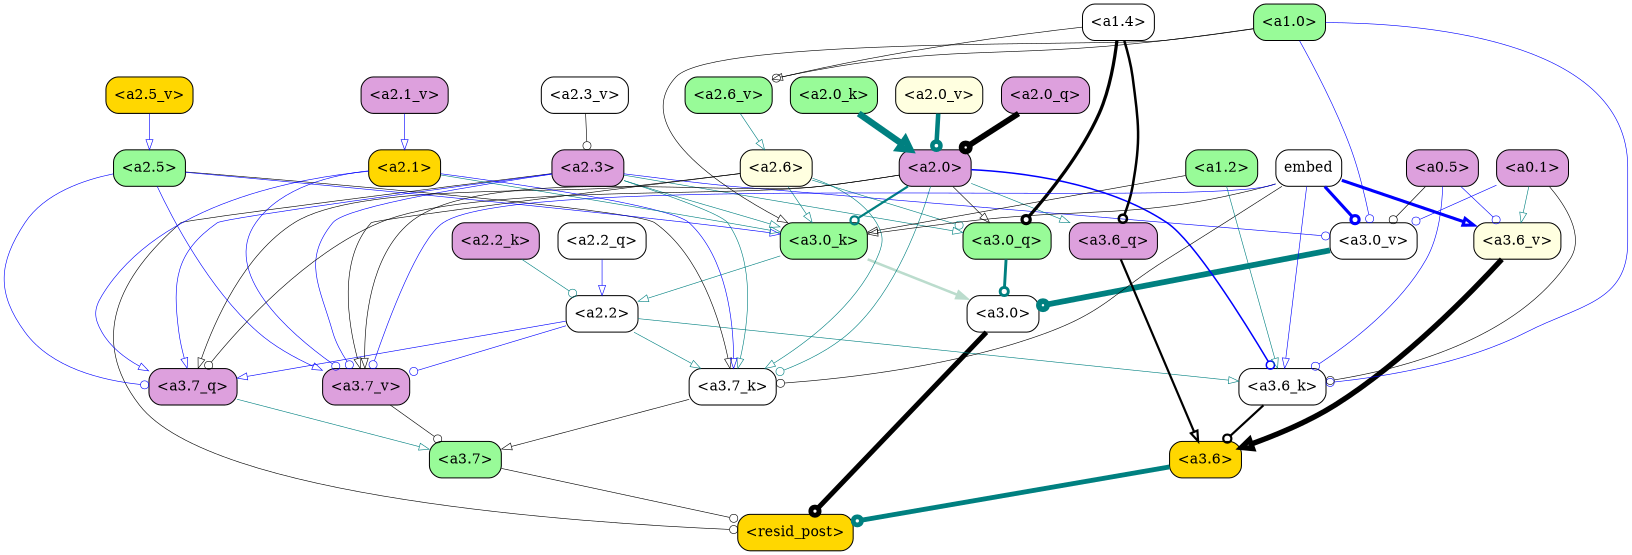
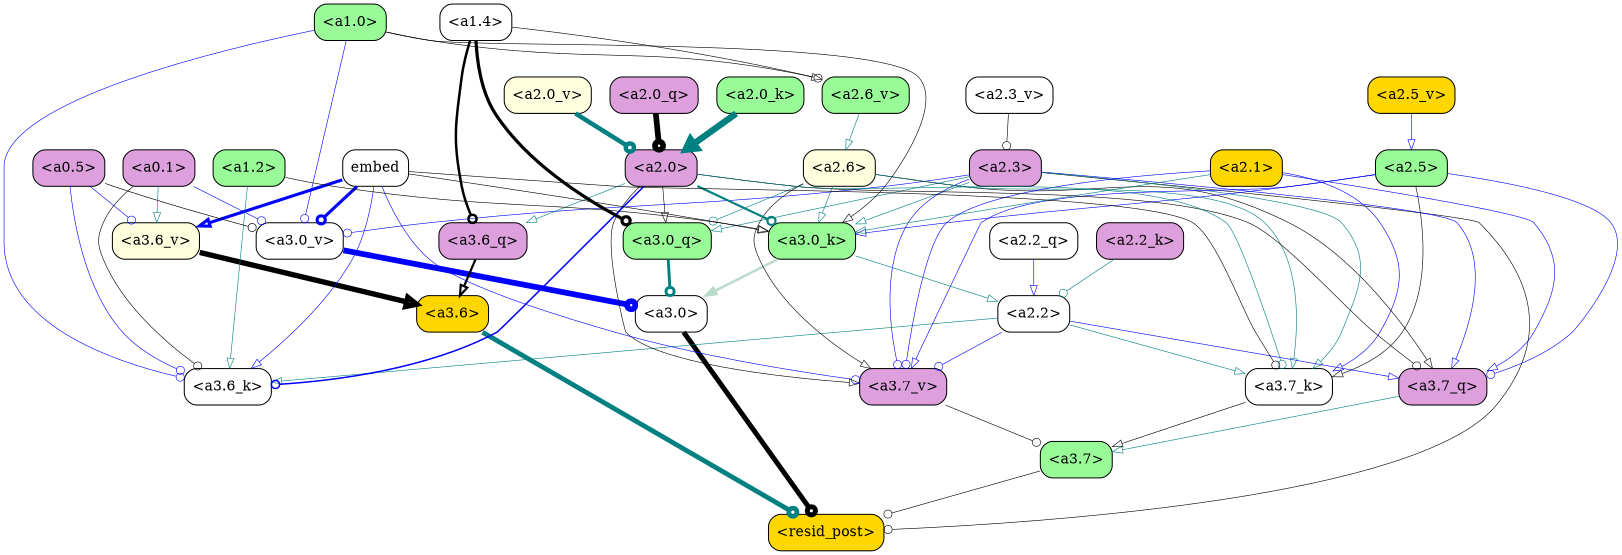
node "<a2.1_v>": removed
edge "<a3.0_v>" -> "<a3.0>": color teal -> blue
edge "<a3.6_k>" -> "<a3.6>": removed
